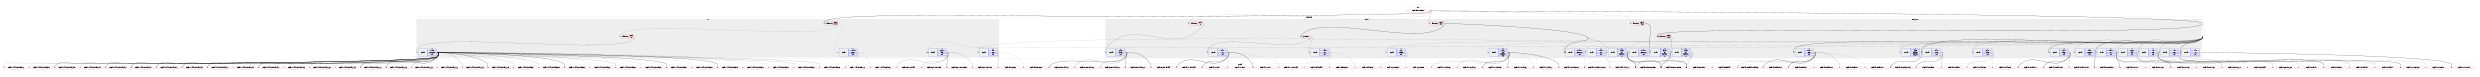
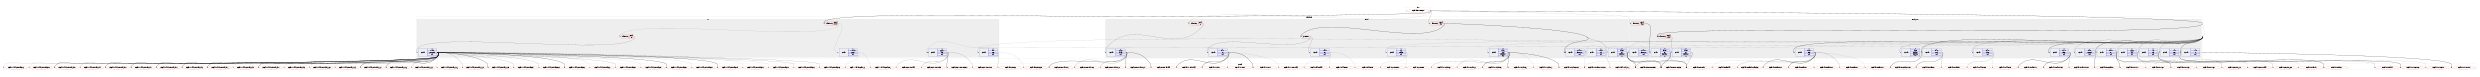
node "portage://sys-gtest/gdb-8.3.1": label "portage://sys-gtest/gdb-8.3.1" -> "portage://sys-devel/gdb-8.3.1"
node "portage://sys-apps/attr-9999": label "portage://sys-apps/attr-9999" -> "portage://sys-apps/python-9999"
node "portage://sys-fs/fuse-2.9.9-r1": removed
